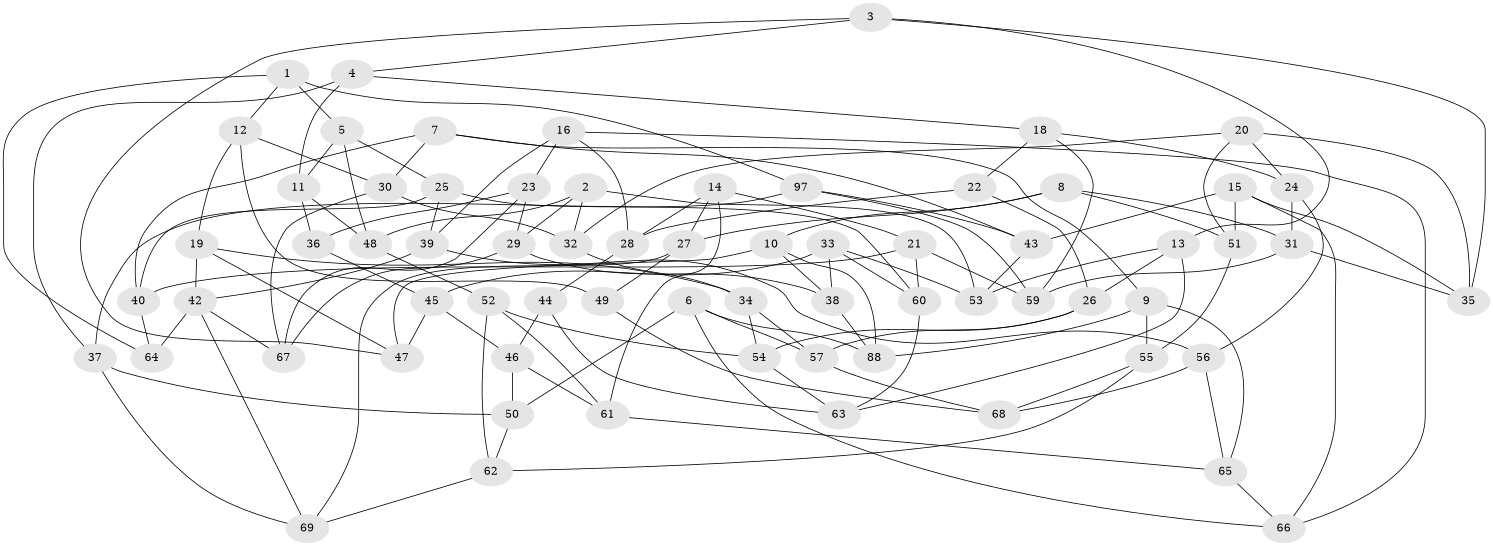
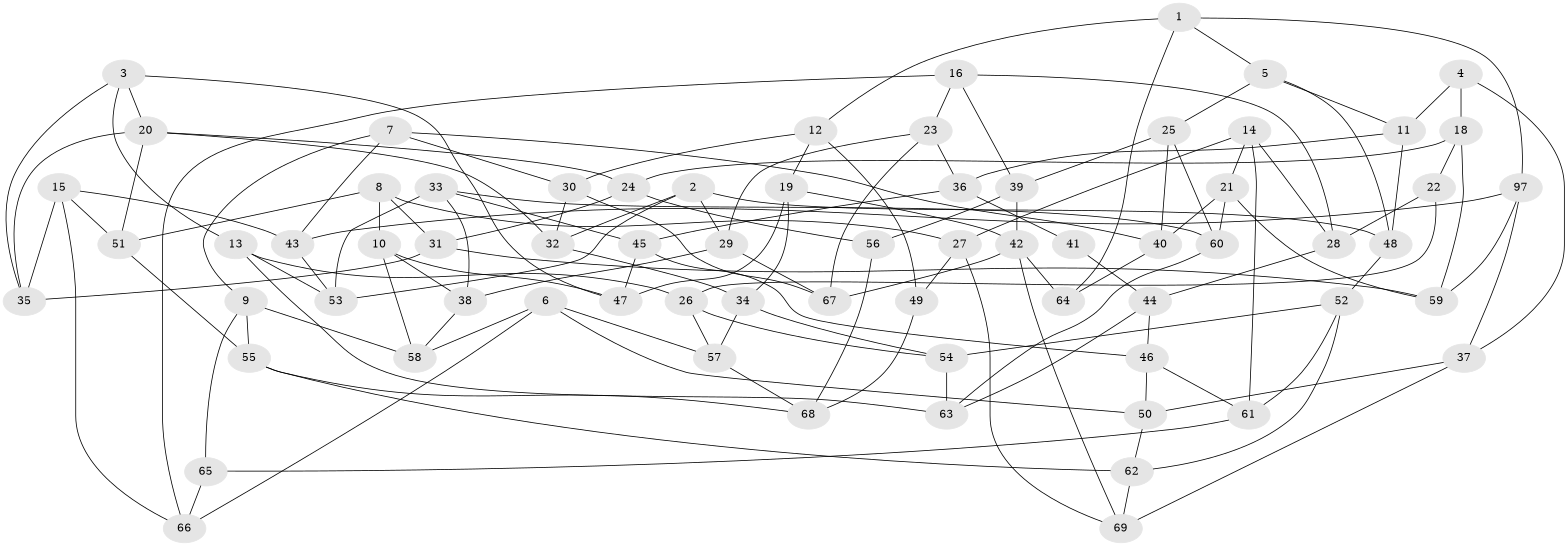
edge "3" -- "4": now "3" -- "20"
node "41": added
node "88": label "88" -> "58"
edge "56" -- "65": removed
